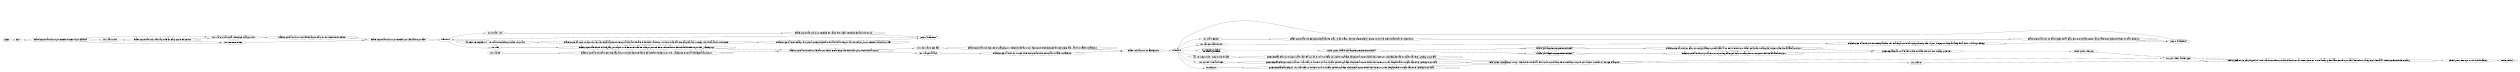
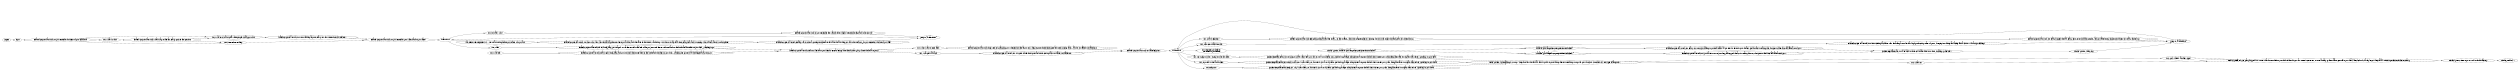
node "Bloated With of a Drunk: You failed Elysium.": label "Bloated With of a Drunk: You failed Elysium." -> "Bloated Corpse of a Drunk: You failed Elysium."
edge "Limbic System: Stinky boy." -> "You: God... there's *another* type?": now "Limbic System: Stinky boy." -> "Jump to: [bloated_hub]"
